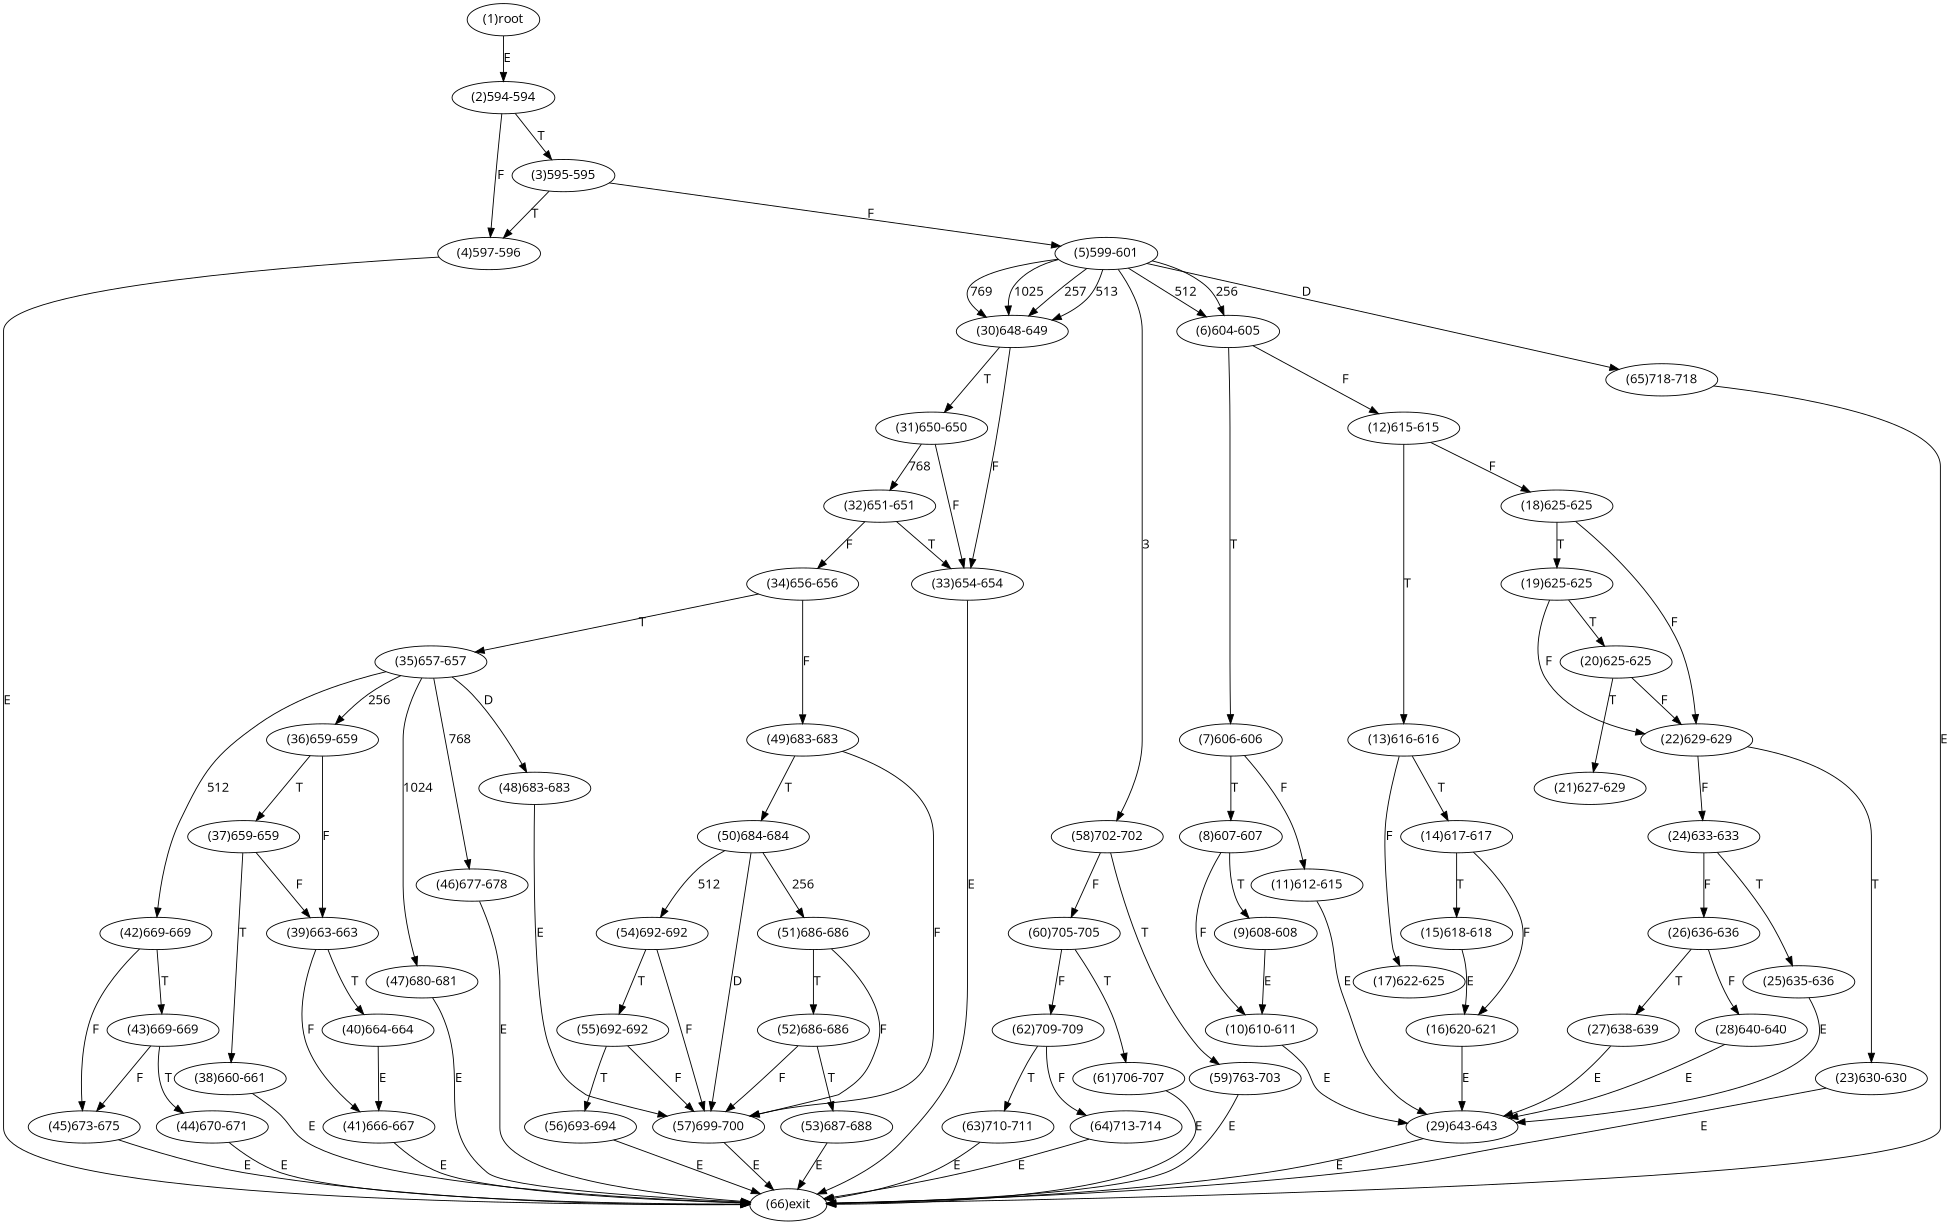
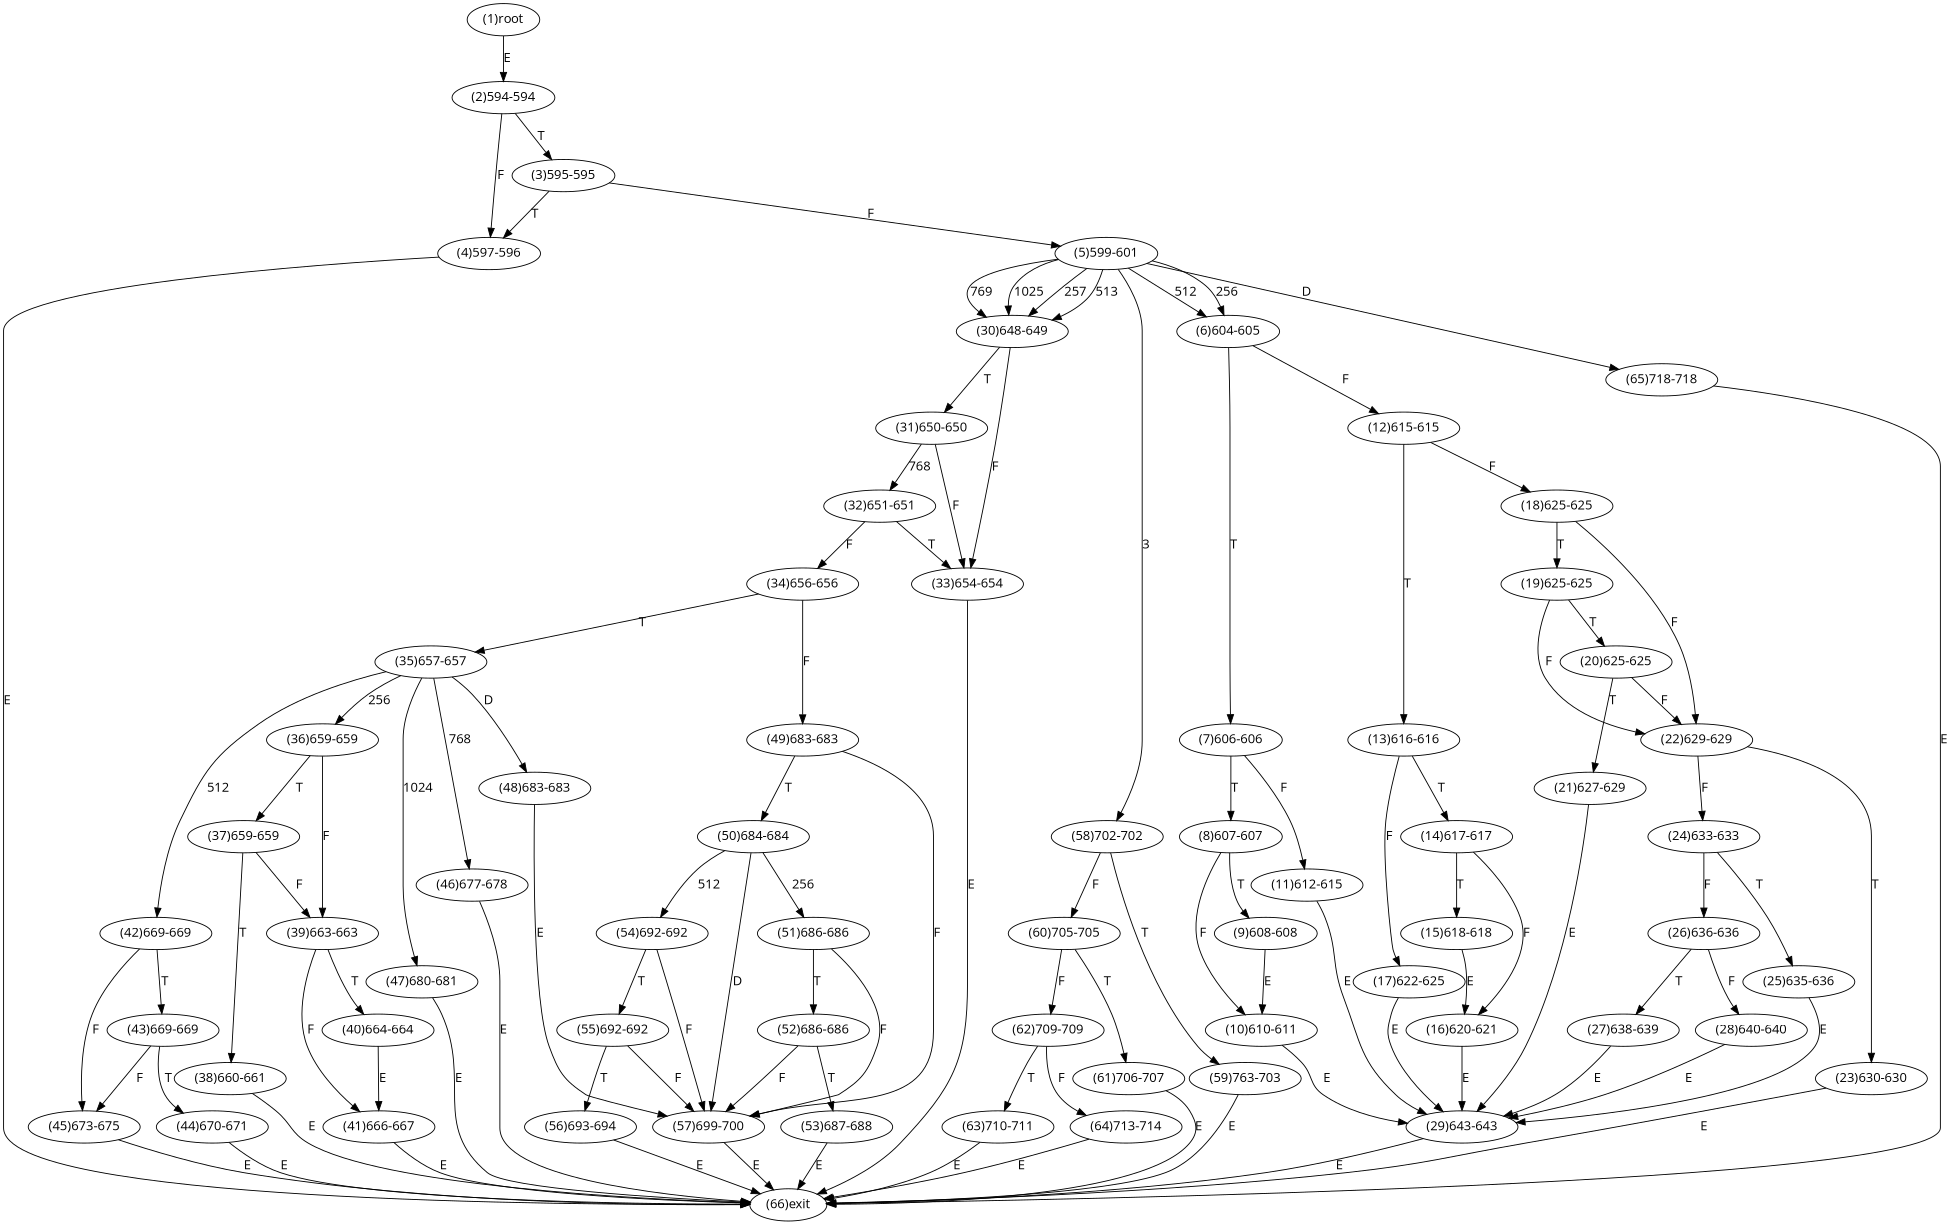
edge "(21)627-629" -> "(29)643-643": added, label "E"
edge "(17)622-625" -> "(29)643-643": added, label "E"
